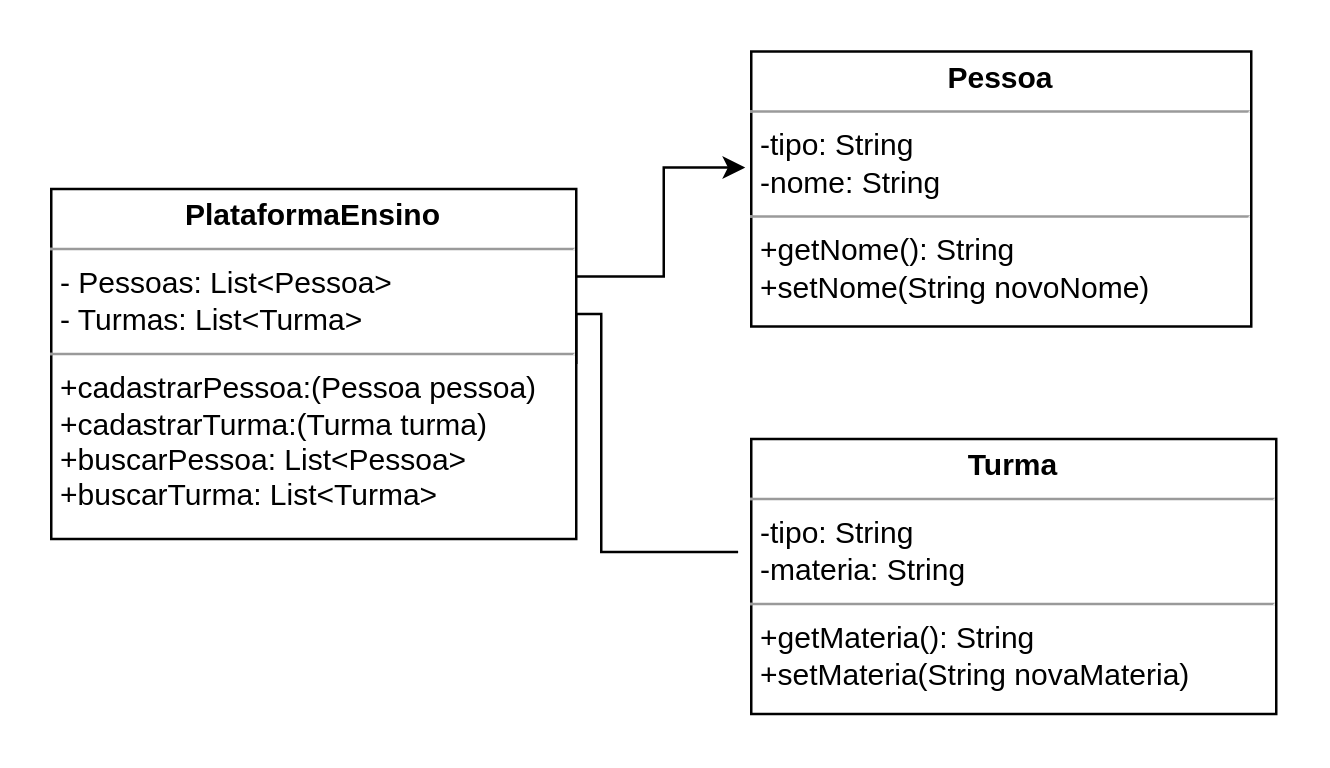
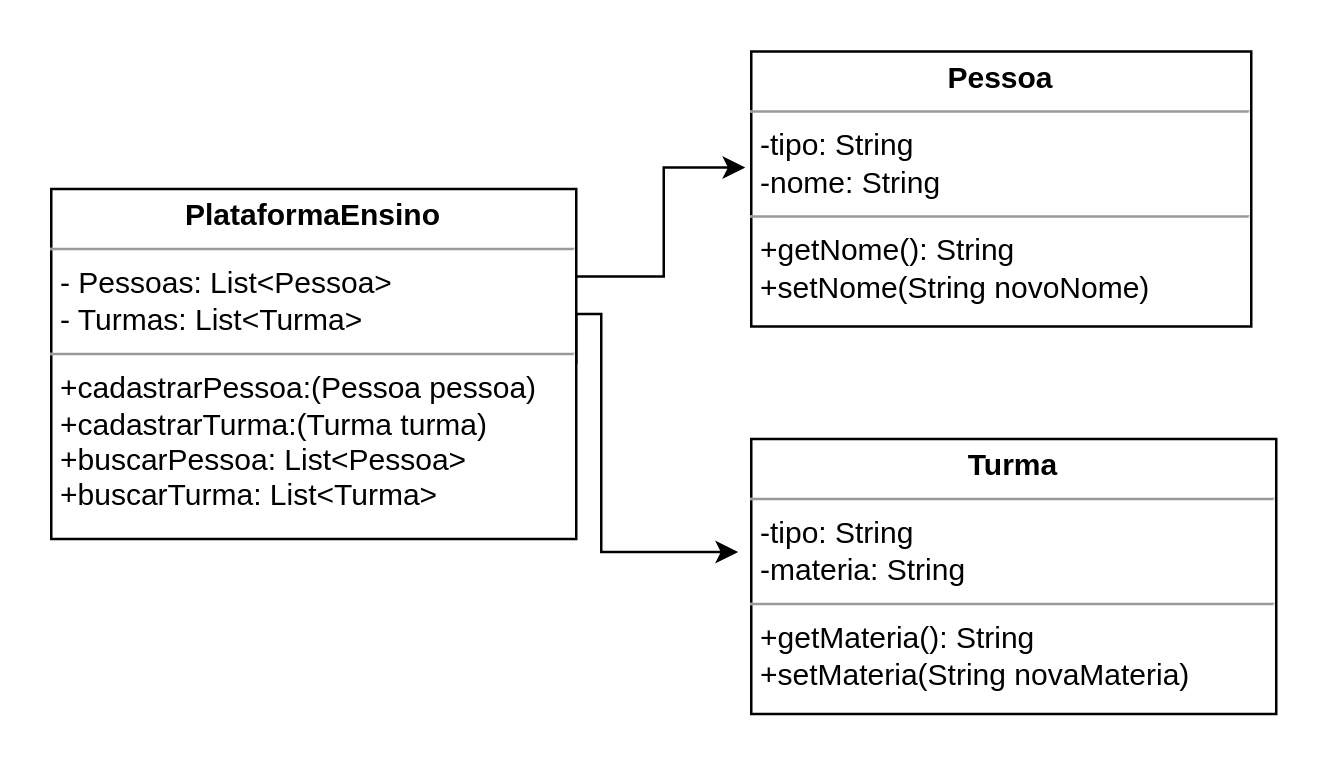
edge "PlataformaEnsino - Pessoas: List<Pessoa> - Turmas: List<Turma> +cadastrarPessoa:(Pessoa pessoa) +cadastrarTurma:(Turma turma) +buscarPessoa: List<Pessoa> +buscarTurma: List<Turma>" -- "Turma -tipo: String -materia: String +getMateria(): String +setMateria(String novaMateria)": arrowhead none -> classic
